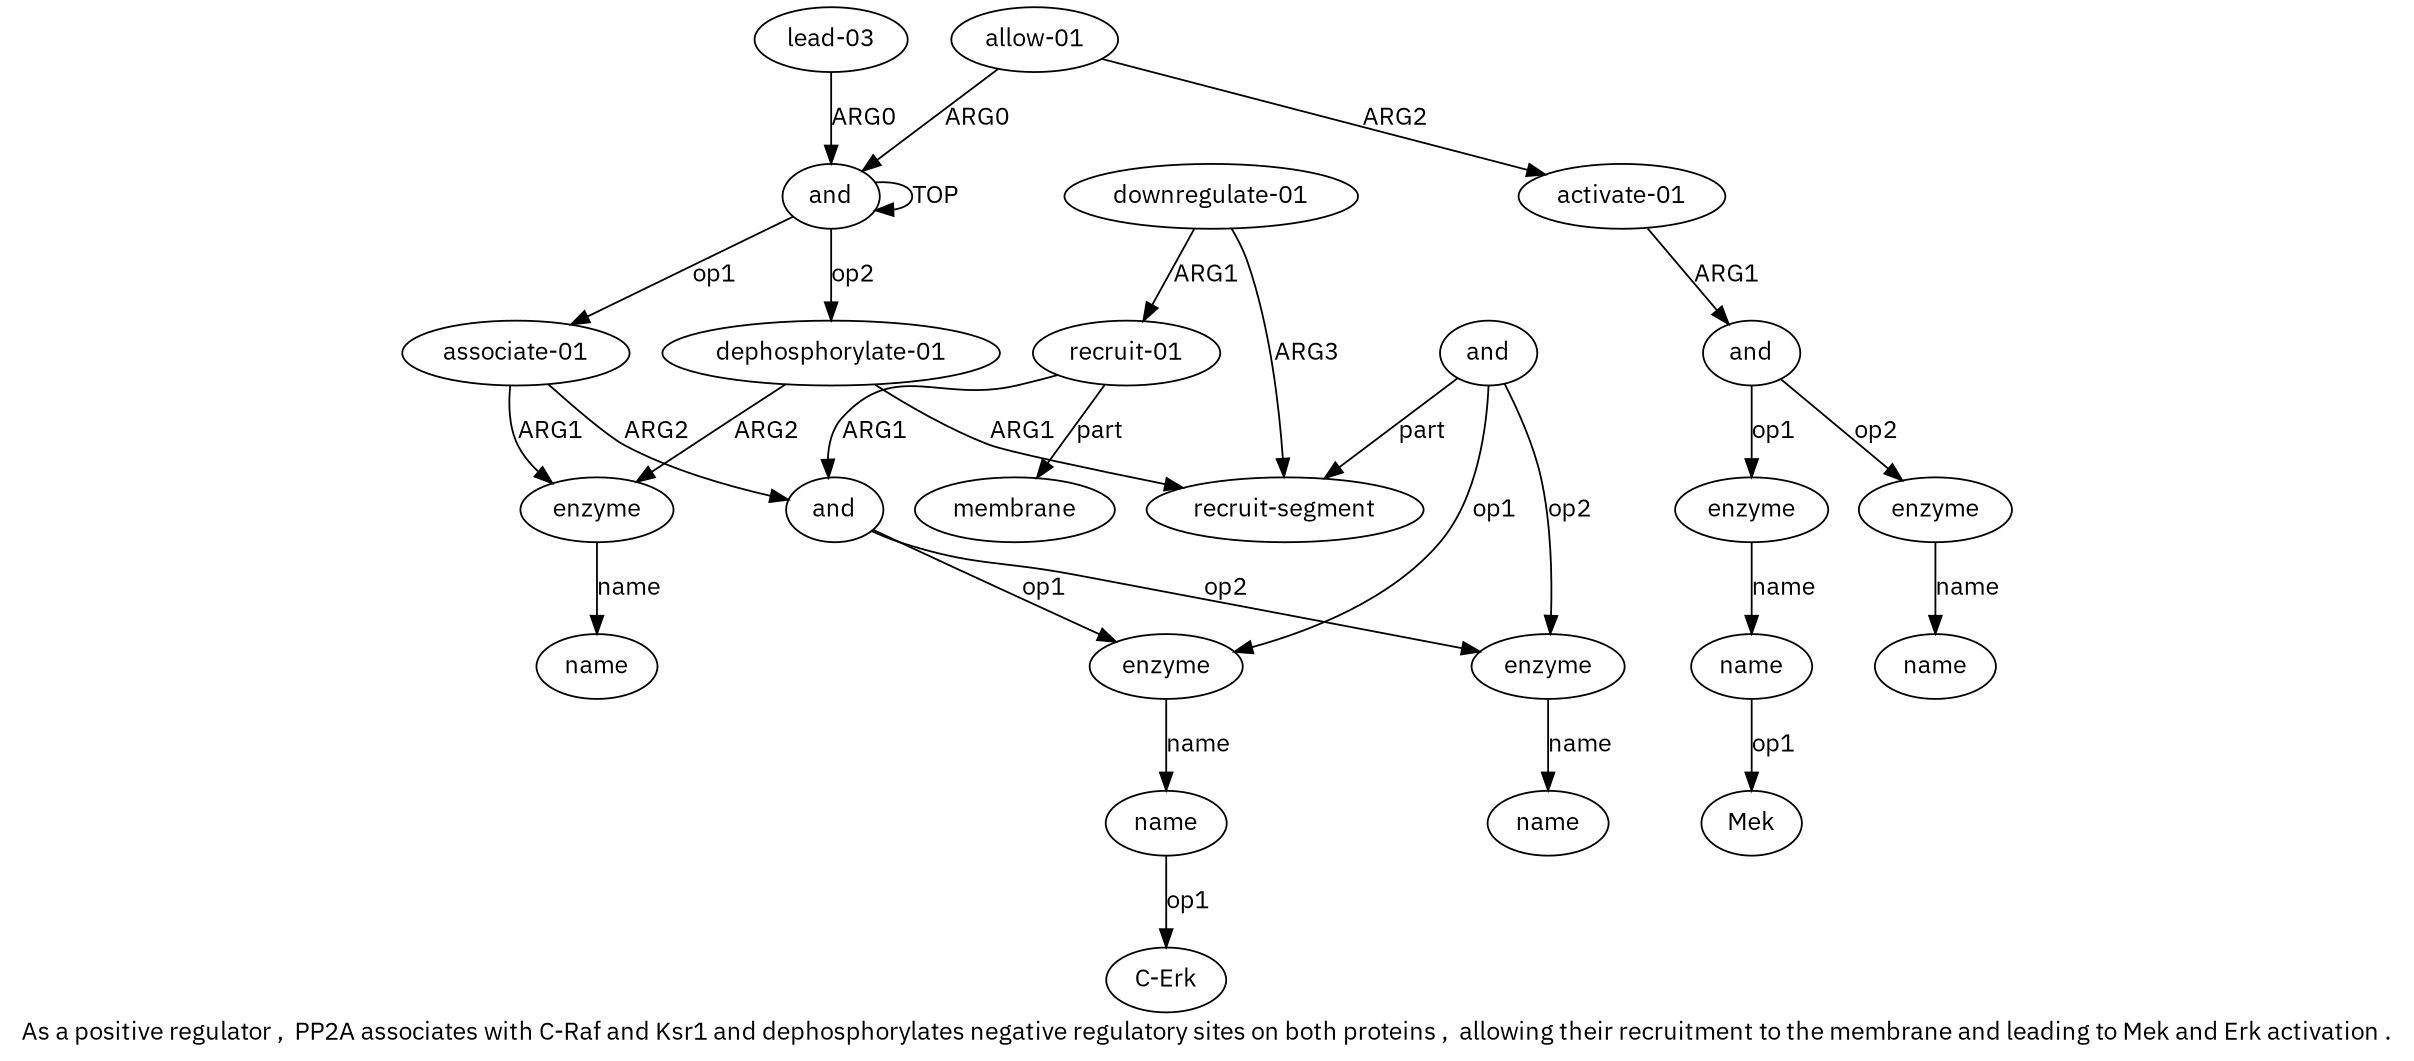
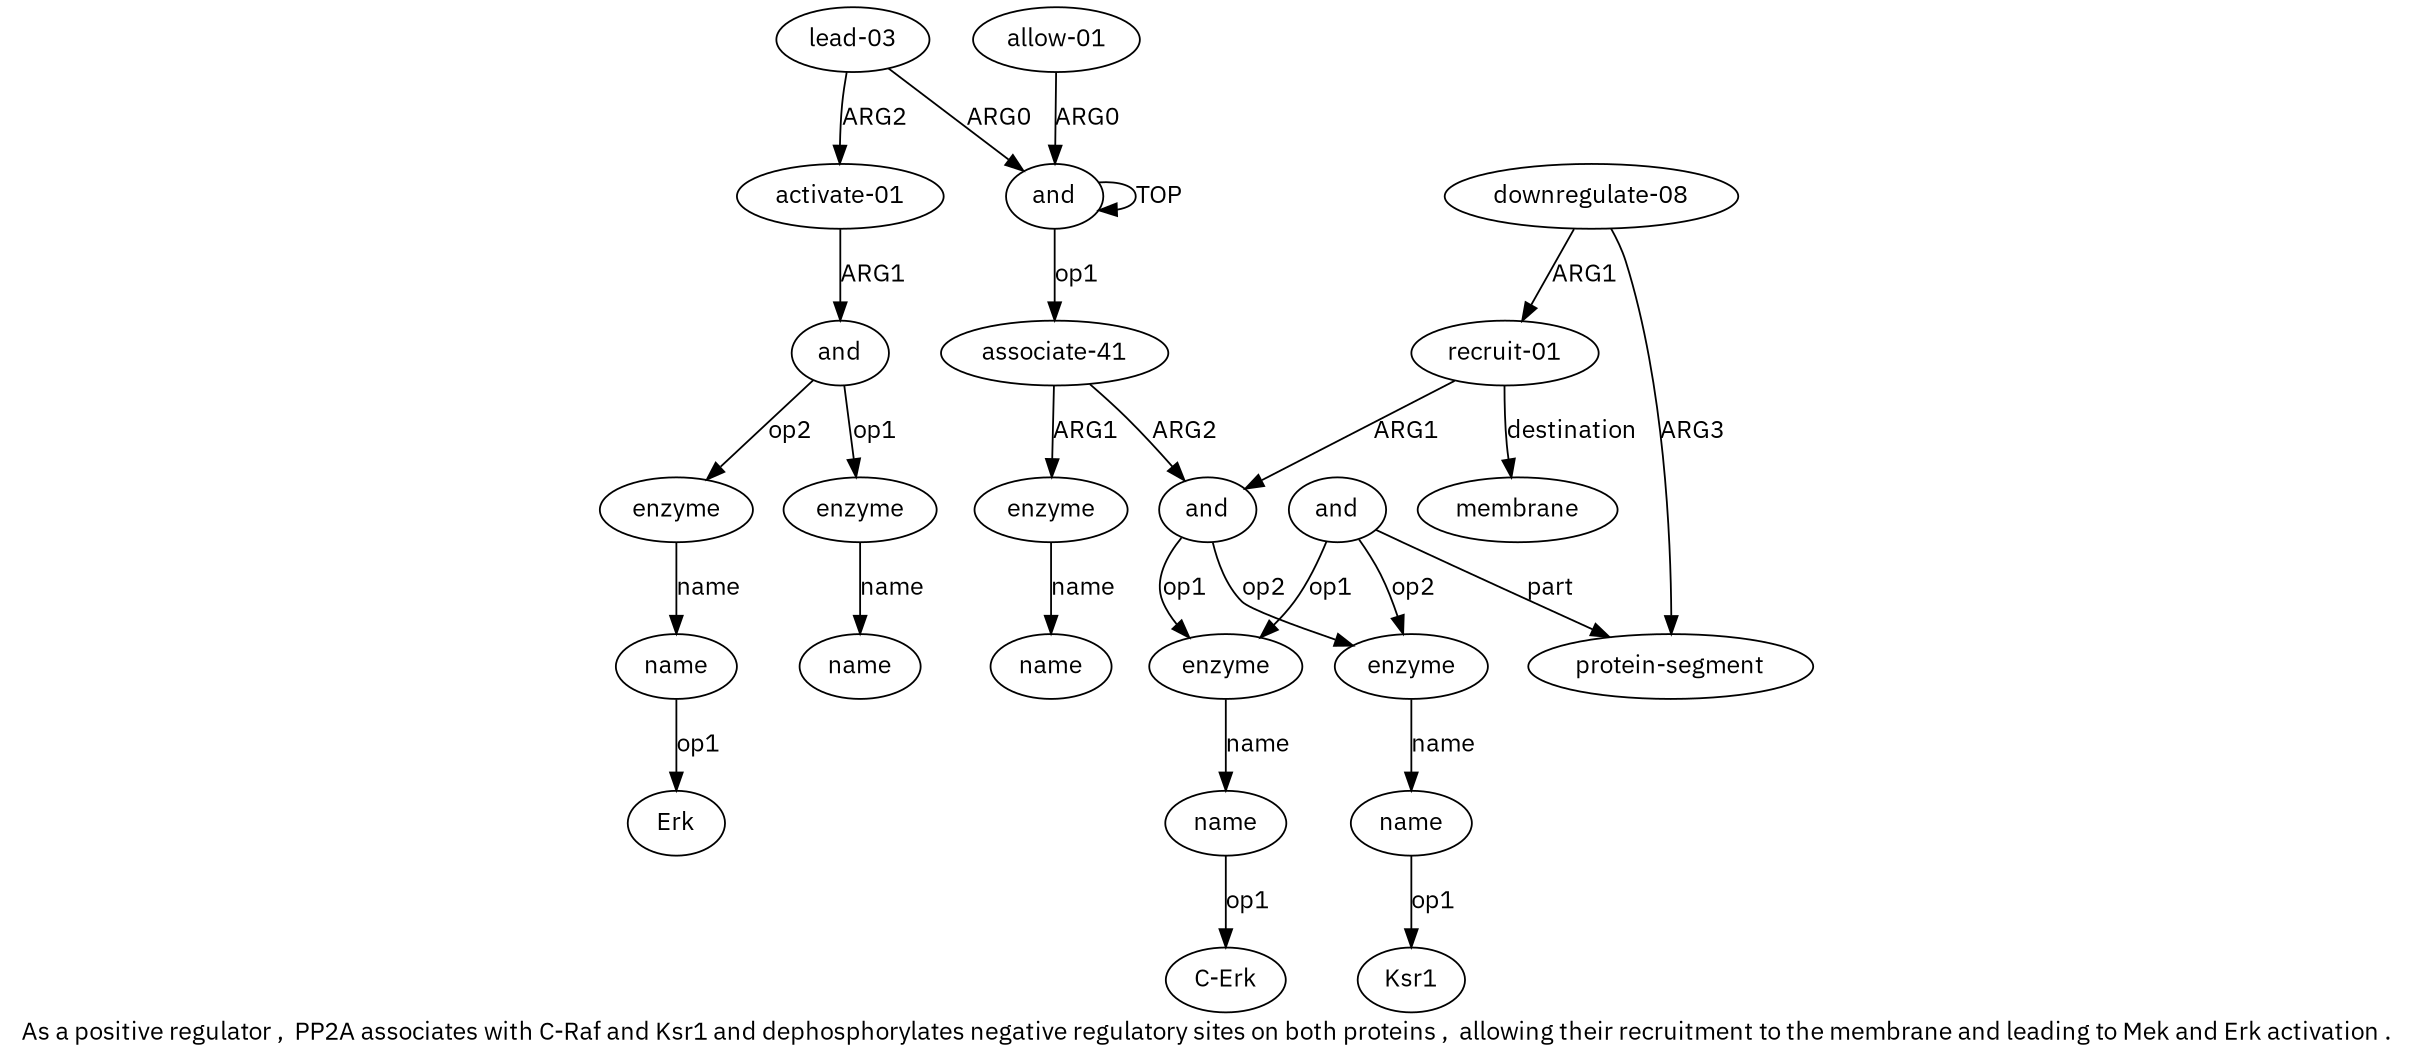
edge "allow-01" -> "activate-01": now "lead-03" -> "activate-01"
node "downregulate-01": label "downregulate-01" -> "downregulate-08"
node "associate-01": label "associate-01" -> "associate-41"
node "dephosphorylate-01": removed
edge "recruit-01" -> "membrane": label "part" -> "destination"
node "recruit-segment": label "recruit-segment" -> "protein-segment"
node "Erk": added
node "Mek": removed
node "Ksr1": added
